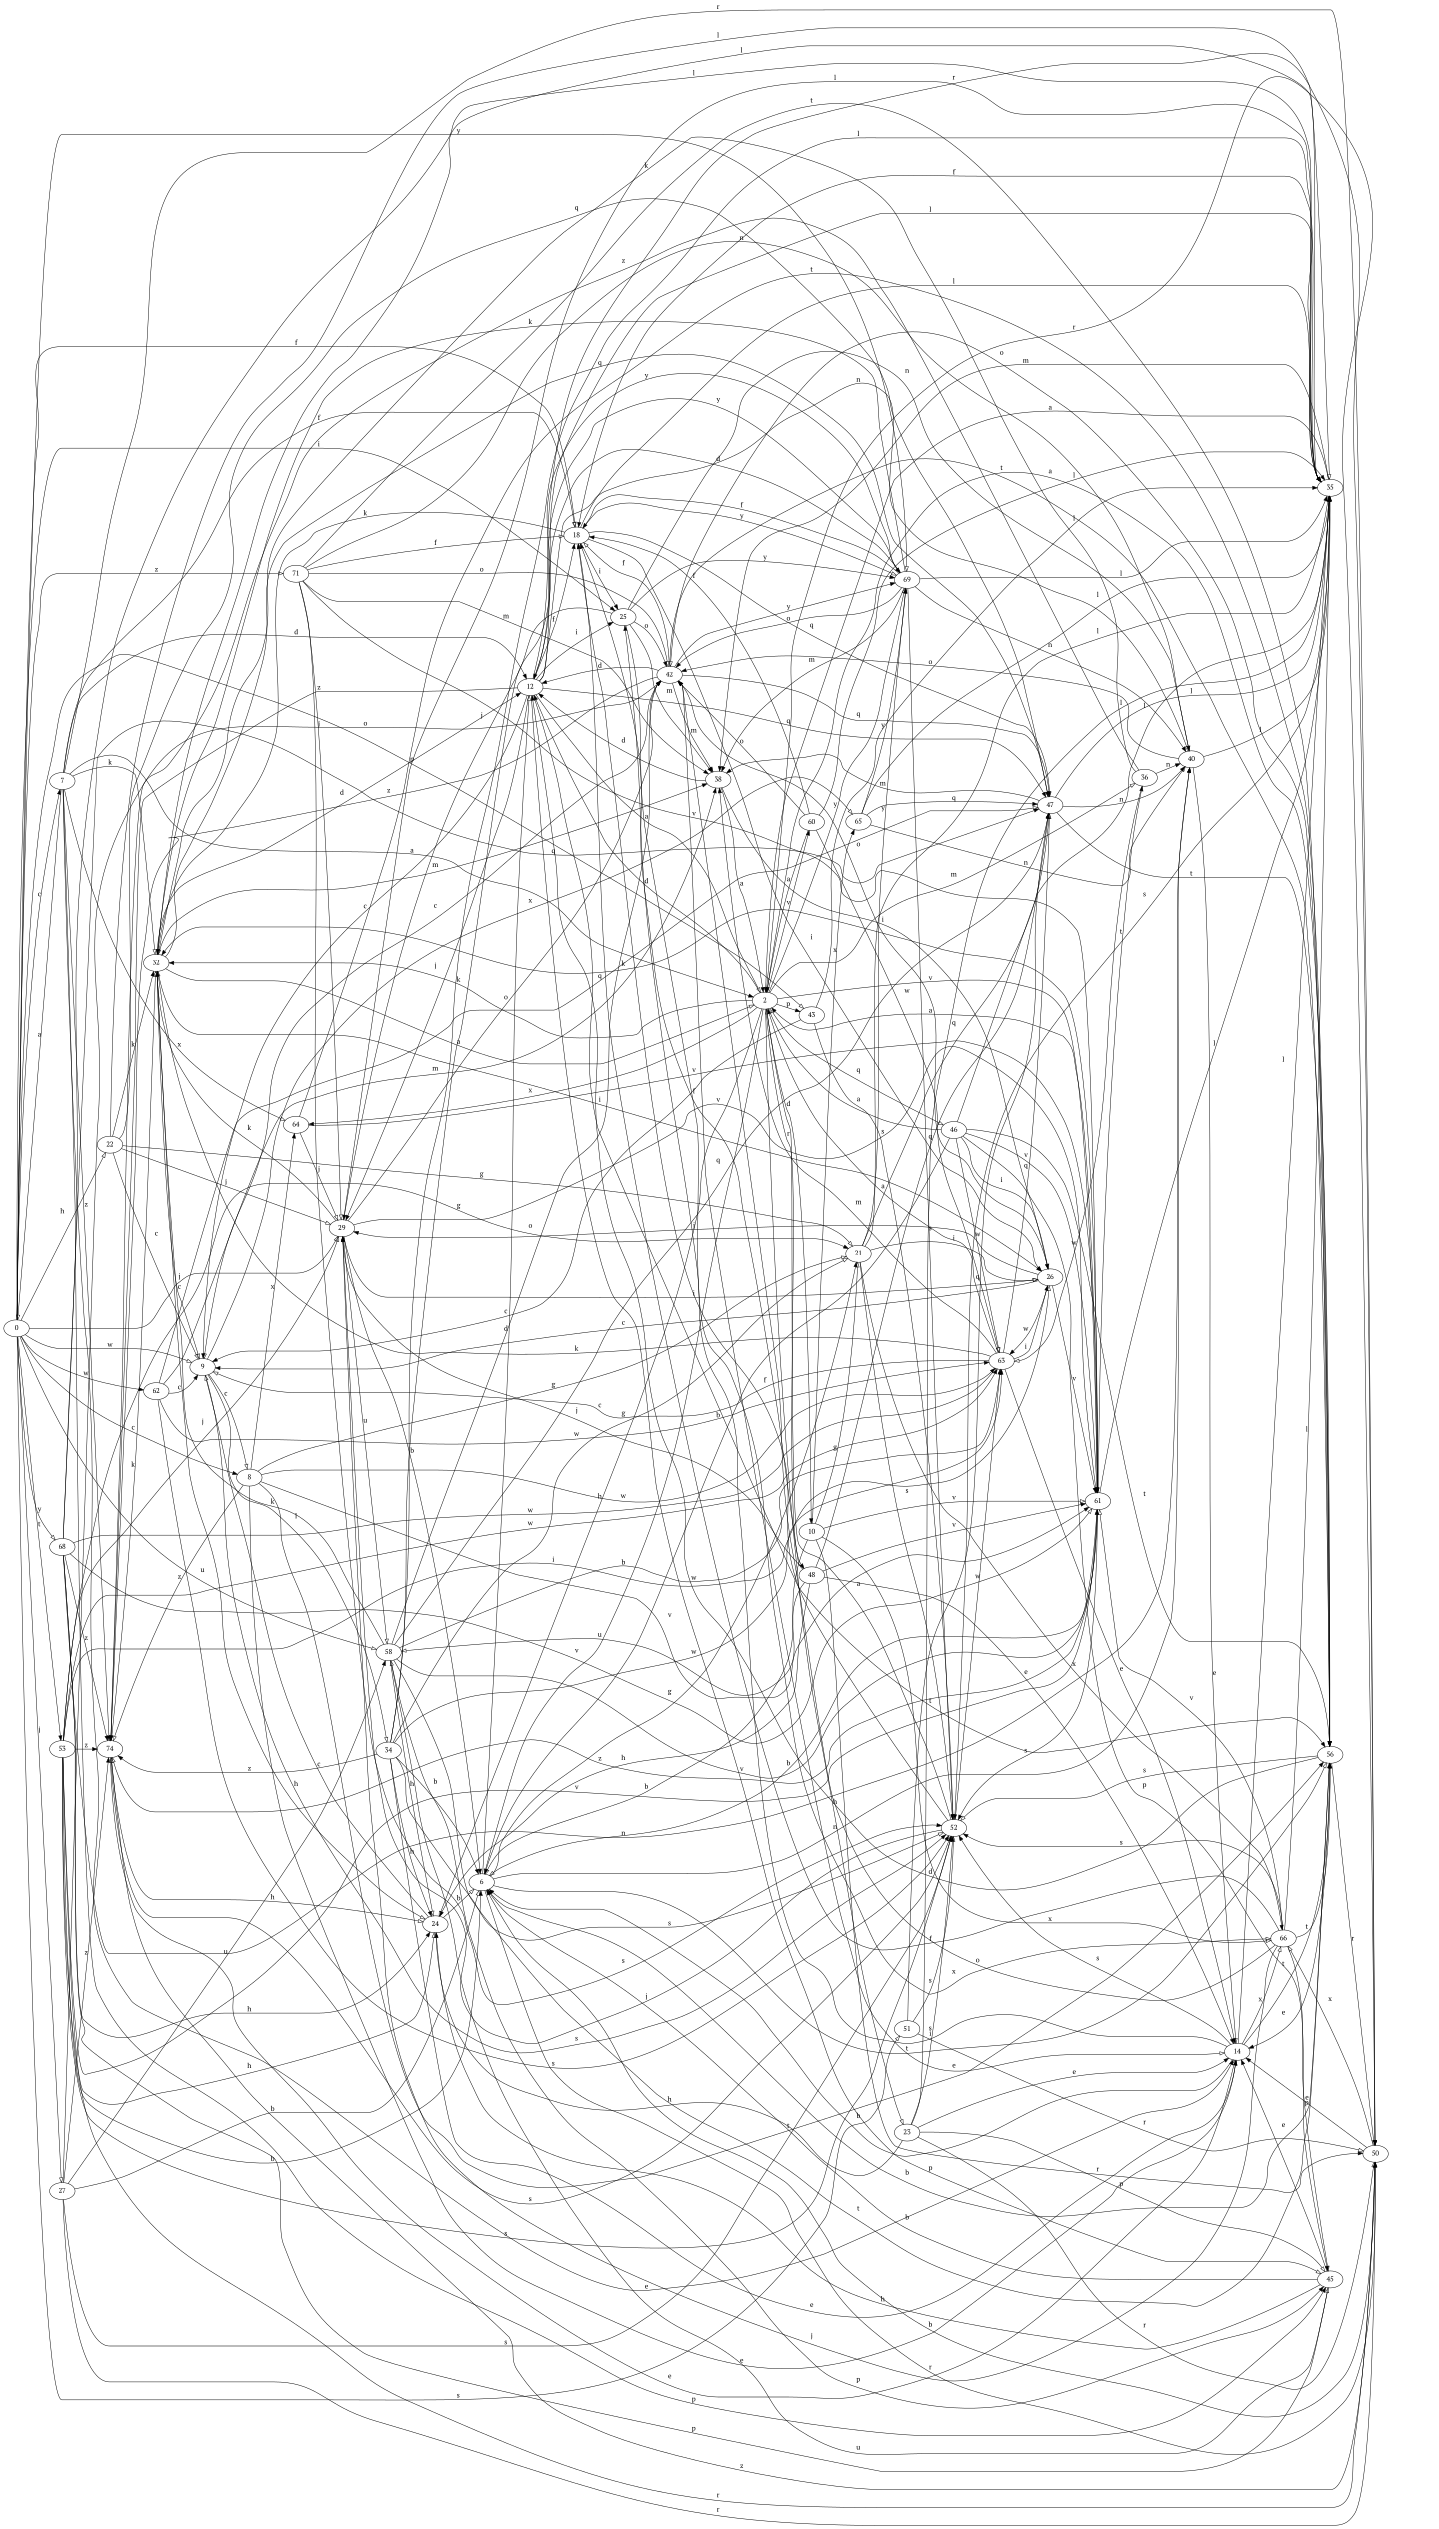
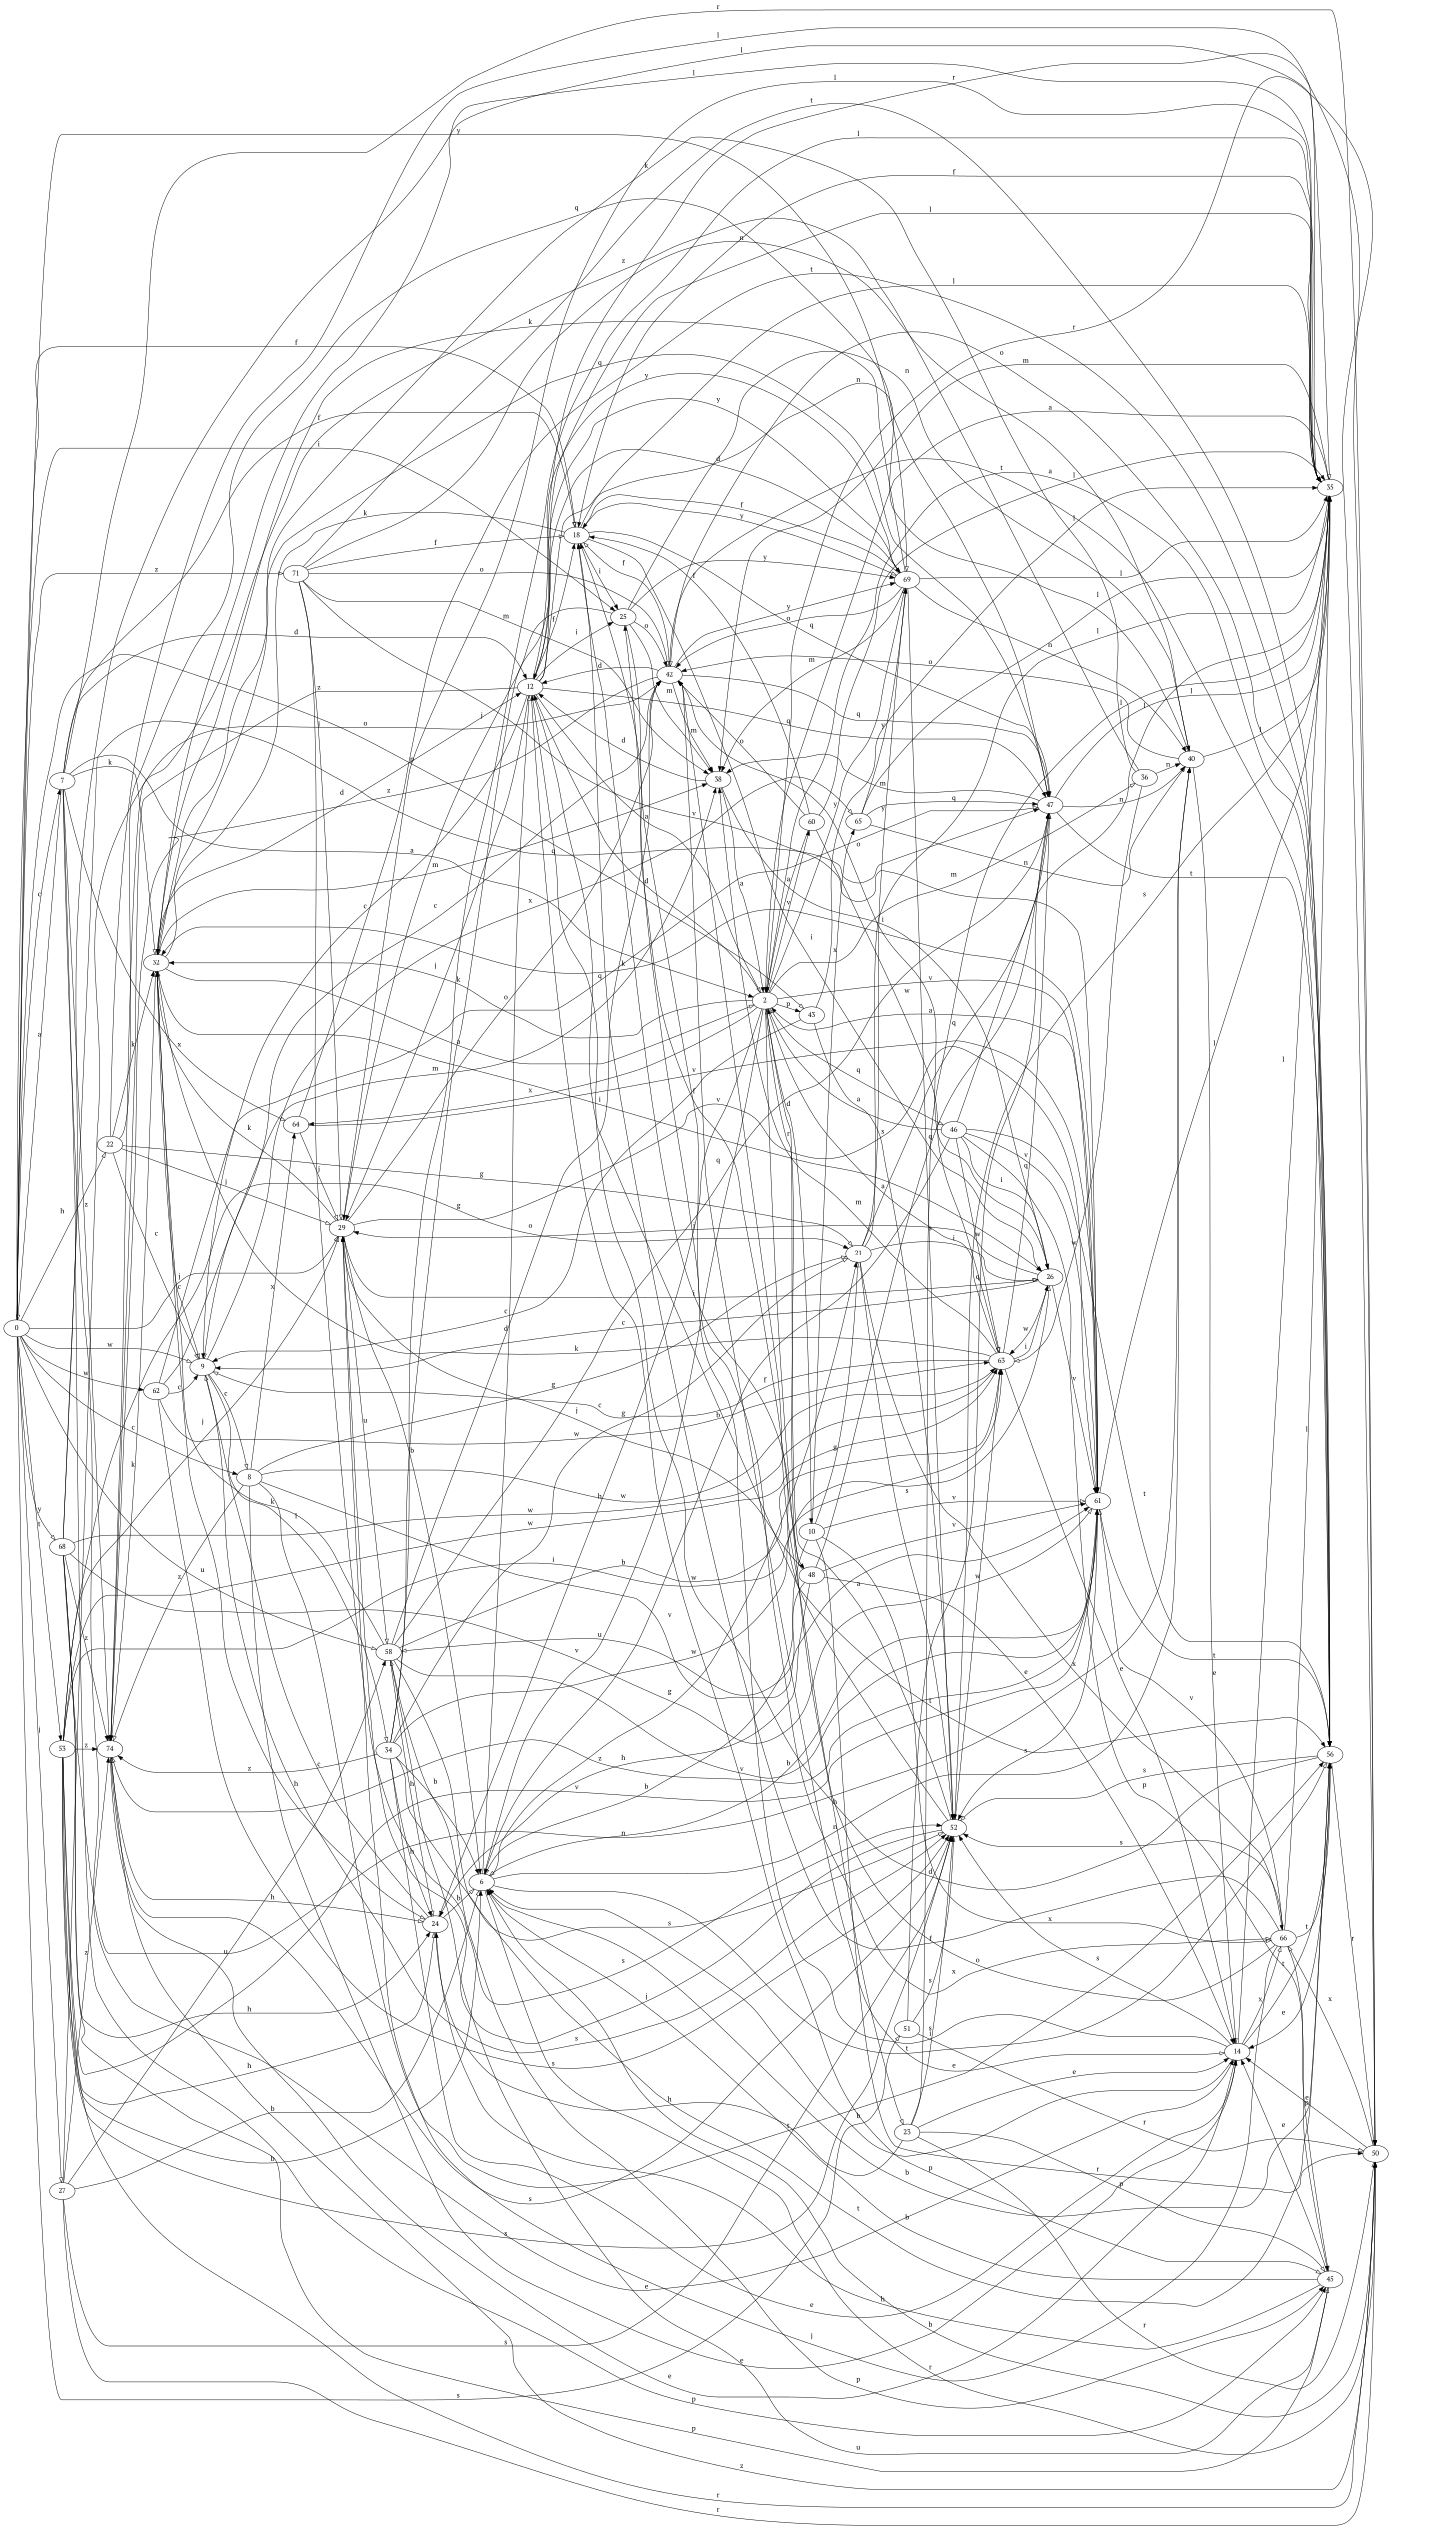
edge "61" -> "36": now "61" -> "56"
